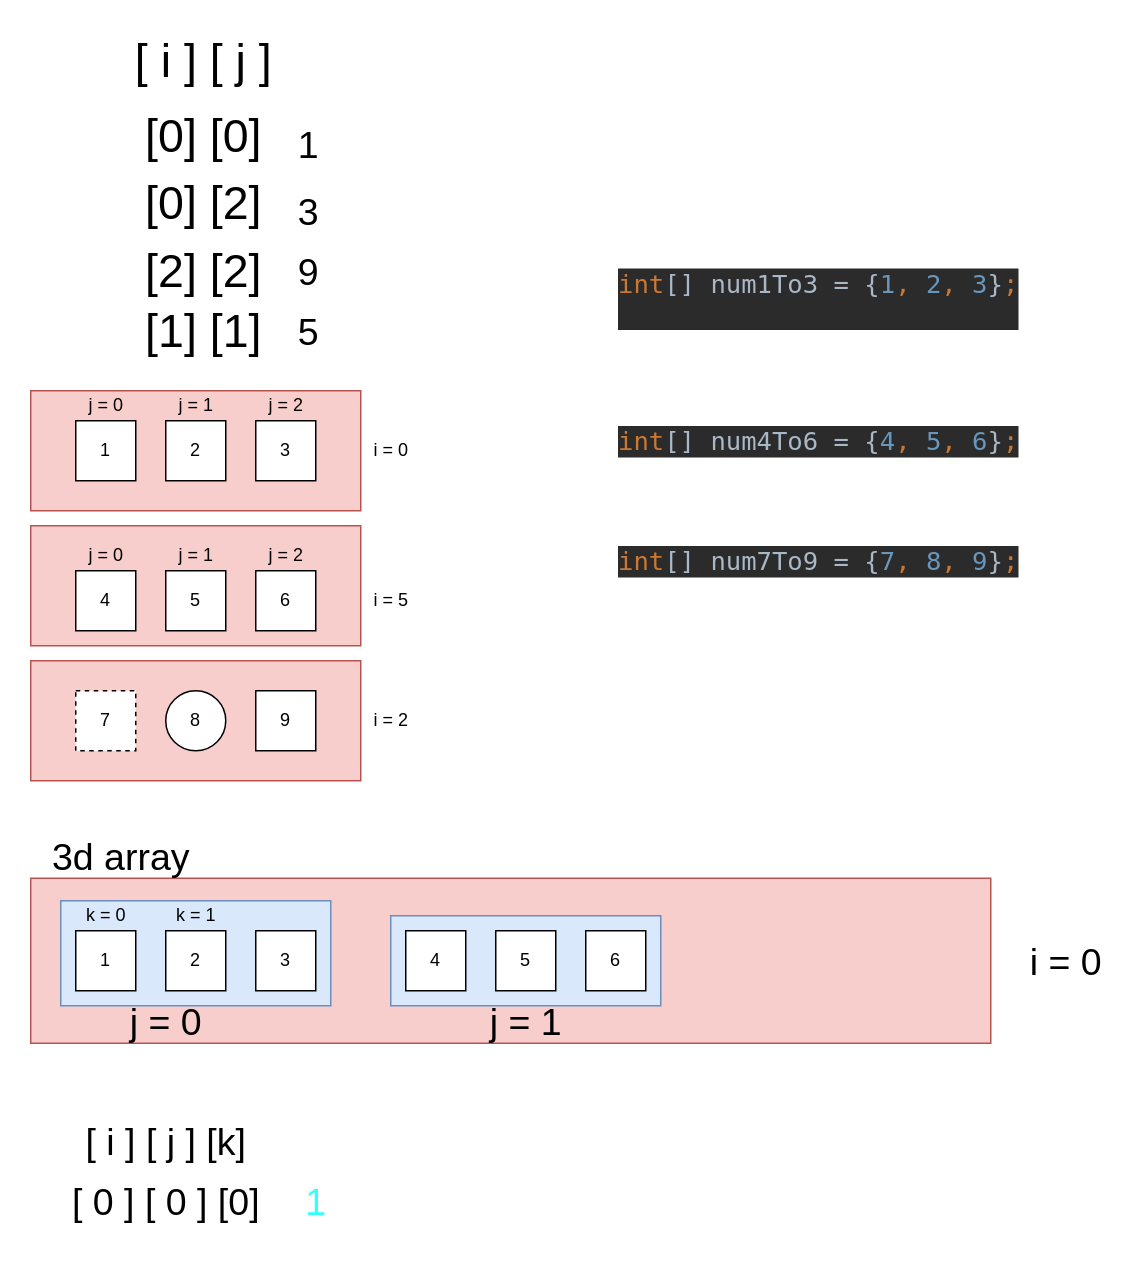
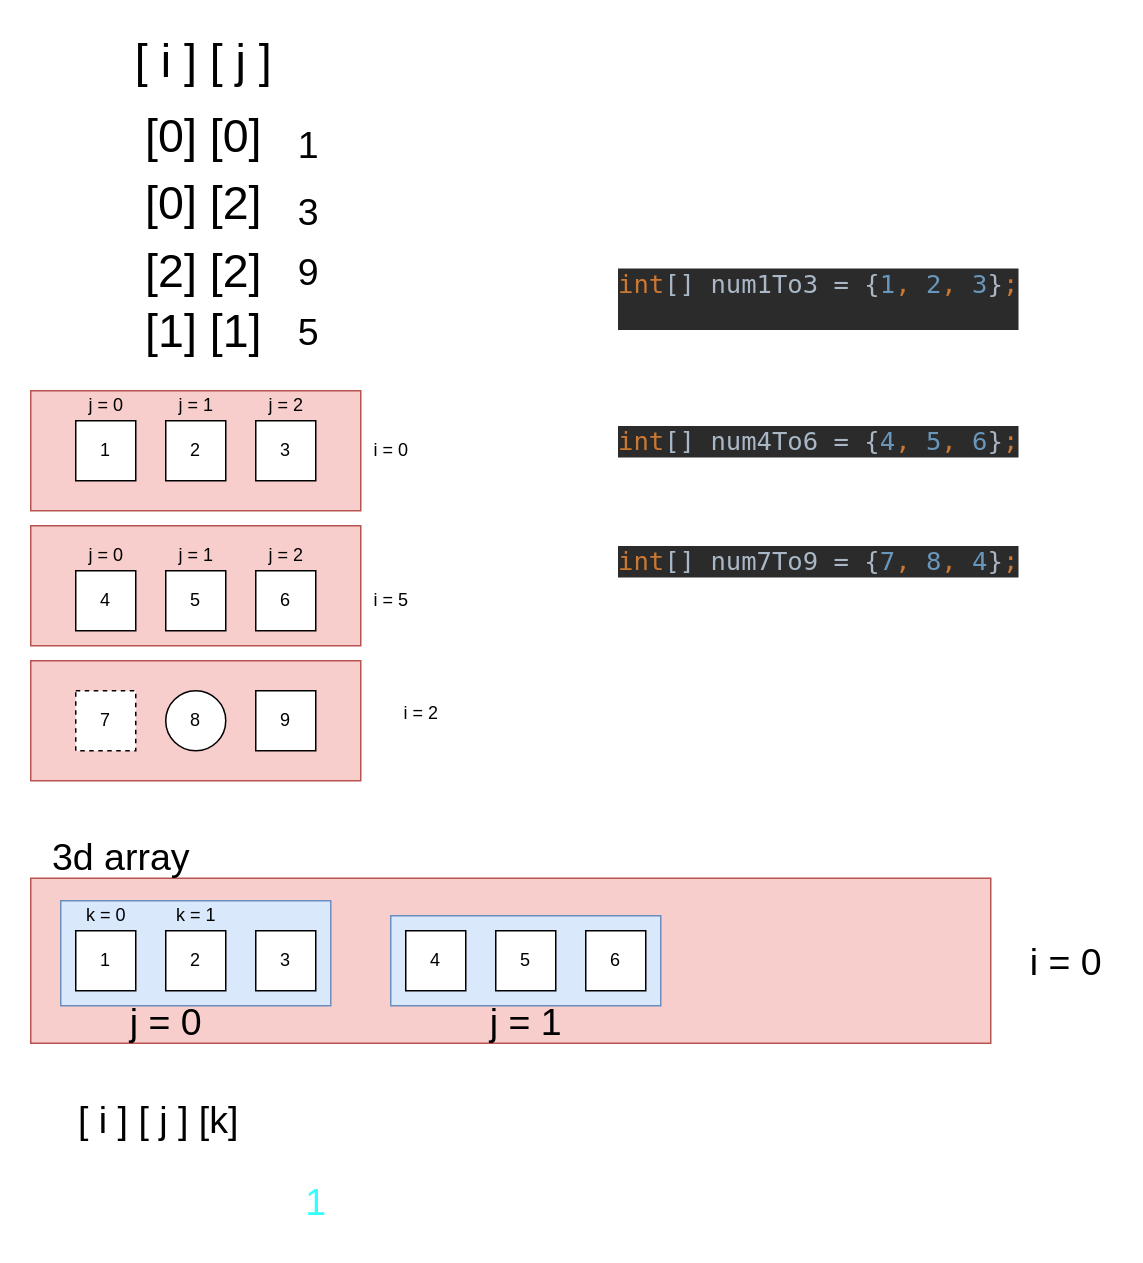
node "int[] num7To9 = {7, 8, 9};": label "int[] num7To9 = {7, 8, 9};" -> "int[] num7To9 = {7, 8, 4};"
node "i = 2": moved (391, 721) -> (421, 713)
node "[ i ] [ j ] [k]": moved (166, 1141) -> (158, 1118)
node "[ 0 ] [ 0 ] [0]": removed
